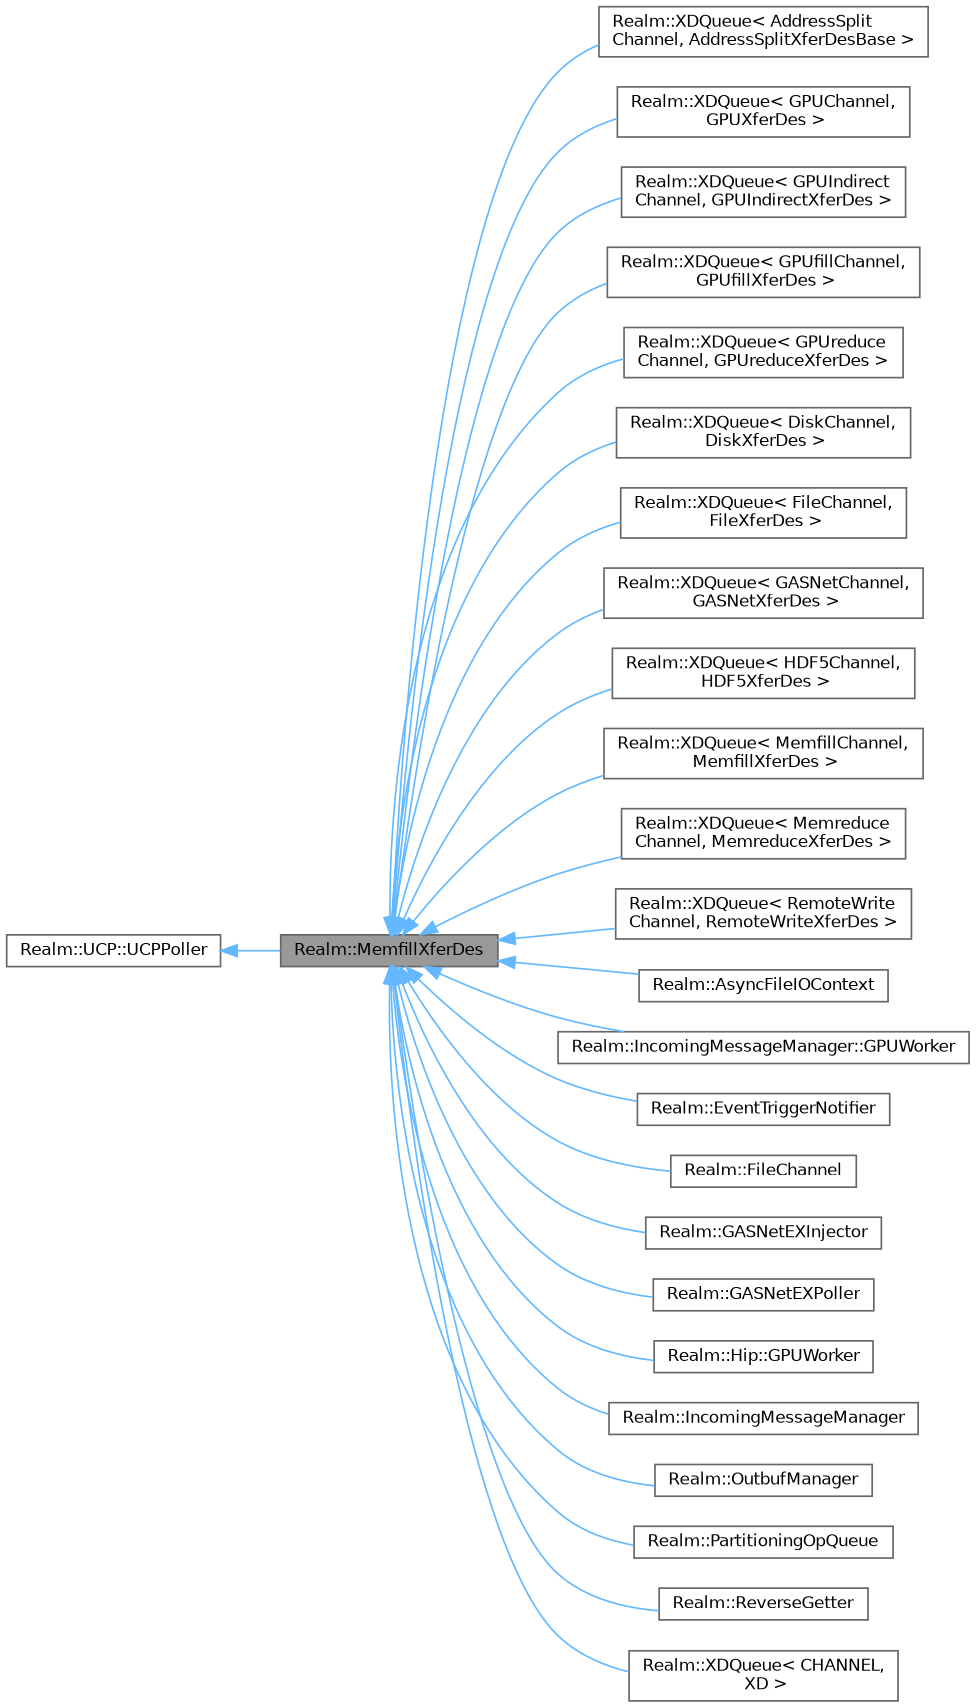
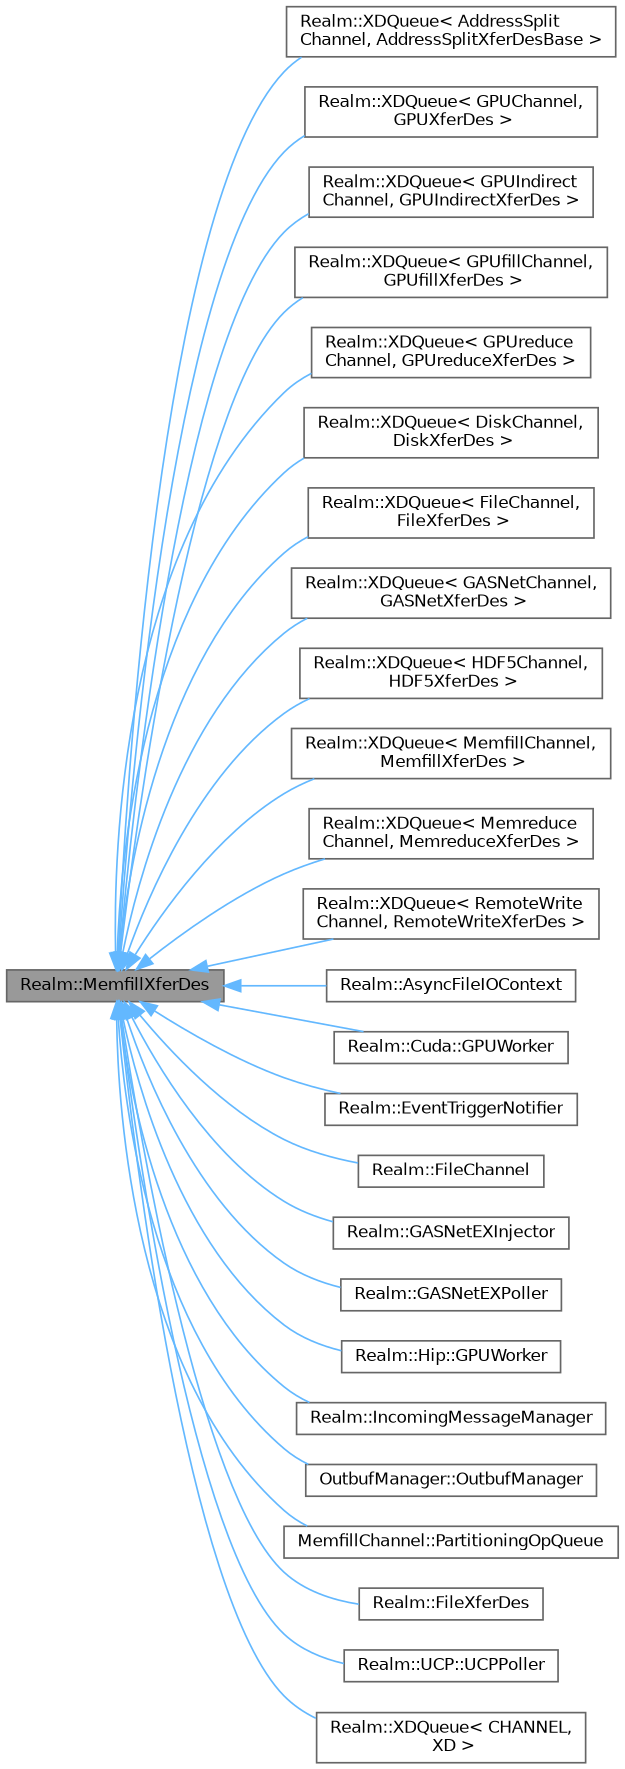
edge "Realm::MemfillXferDes" -> "Realm::UCP::UCPPoller": reversed
node "Realm::IncomingMessageManager::GPUWorker": label "Realm::IncomingMessageManager::GPUWorker" -> "Realm::Cuda::GPUWorker"
node "Realm::OutbufManager": label "Realm::OutbufManager" -> "OutbufManager::OutbufManager"
node "Realm::PartitioningOpQueue": label "Realm::PartitioningOpQueue" -> "MemfillChannel::PartitioningOpQueue"
node "Realm::ReverseGetter": label "Realm::ReverseGetter" -> "Realm::FileXferDes"
